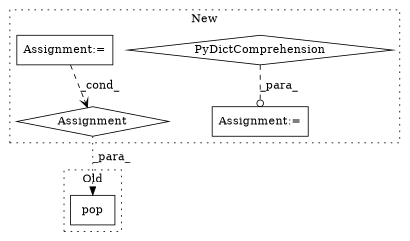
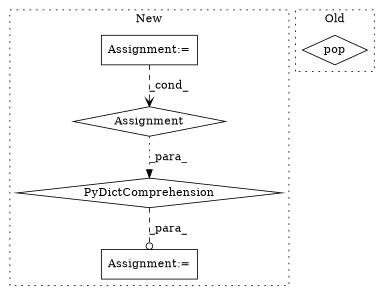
edge "Assignment" -> "pop": now "Assignment" -> "PyDictComprehension"
node "pop": shape box -> diamond
